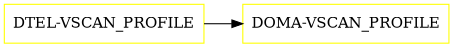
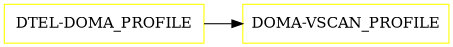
node "DTEL-VSCAN_PROFILE": label "DTEL-VSCAN_PROFILE" -> "DTEL-DOMA_PROFILE"
